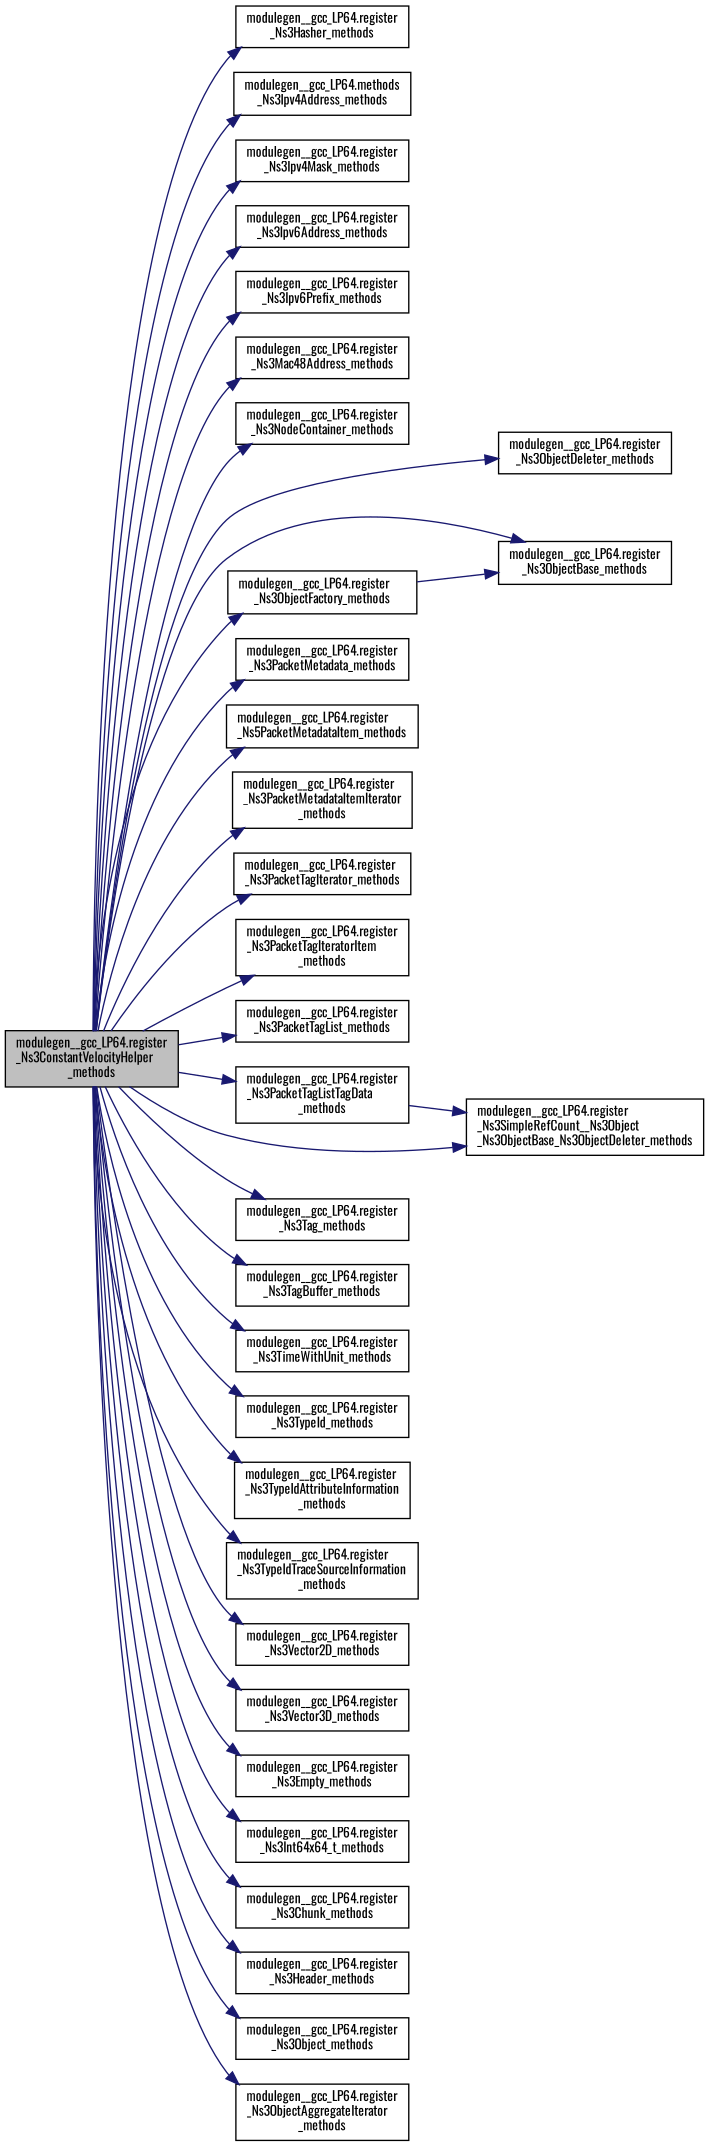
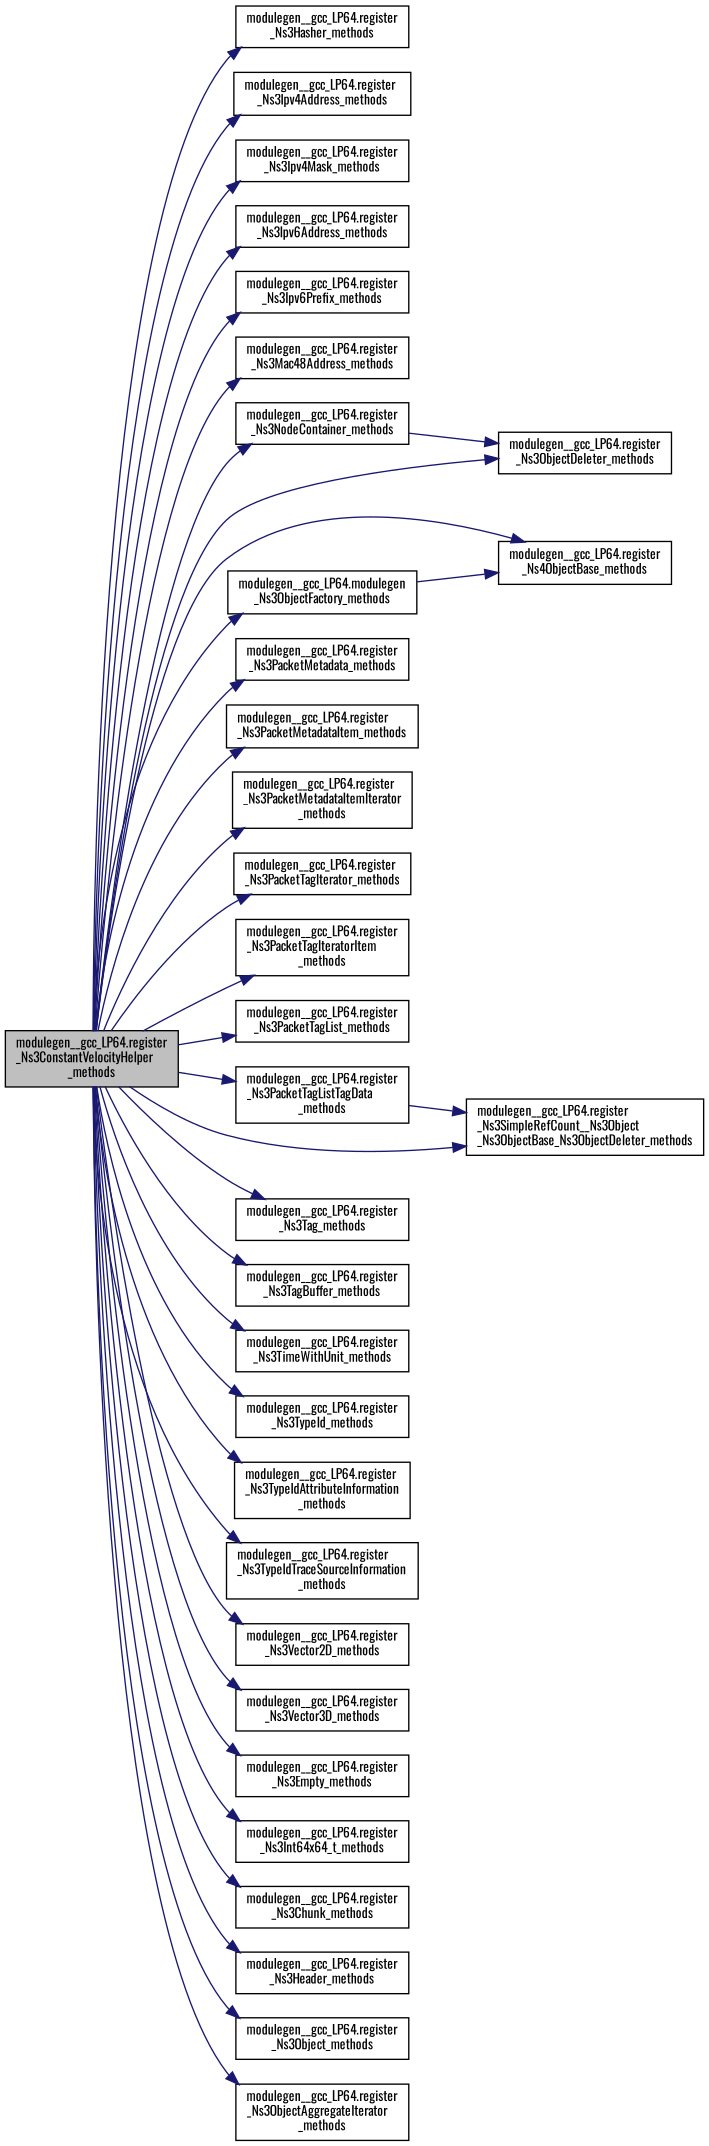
node "modulegen__gcc_LP64.methods _Ns3Ipv4Address_methods": label "modulegen__gcc_LP64.methods _Ns3Ipv4Address_methods" -> "modulegen__gcc_LP64.register _Ns3Ipv4Address_methods"
edge "modulegen__gcc_LP64.register _Ns3NodeContainer_methods" -> "modulegen__gcc_LP64.register _Ns3ObjectDeleter_methods": added
node "modulegen__gcc_LP64.register _Ns3ObjectBase_methods": label "modulegen__gcc_LP64.register _Ns3ObjectBase_methods" -> "modulegen__gcc_LP64.register _Ns4ObjectBase_methods"
node "modulegen__gcc_LP64.register _Ns3ObjectFactory_methods": label "modulegen__gcc_LP64.register _Ns3ObjectFactory_methods" -> "modulegen__gcc_LP64.modulegen _Ns3ObjectFactory_methods"
node "modulegen__gcc_LP64.register _Ns5PacketMetadataItem_methods": label "modulegen__gcc_LP64.register _Ns5PacketMetadataItem_methods" -> "modulegen__gcc_LP64.register _Ns3PacketMetadataItem_methods"
